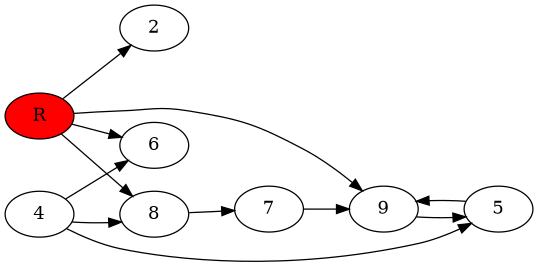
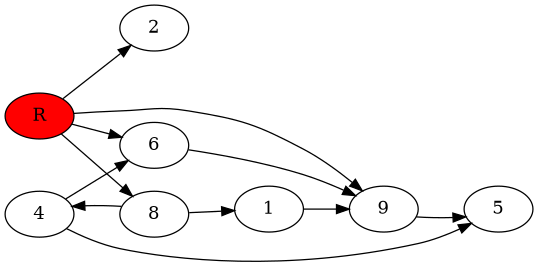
edge "5" -> "9": now "6" -> "9"
node "7": label "7" -> "1"
edge "4" -> "8": reversed
